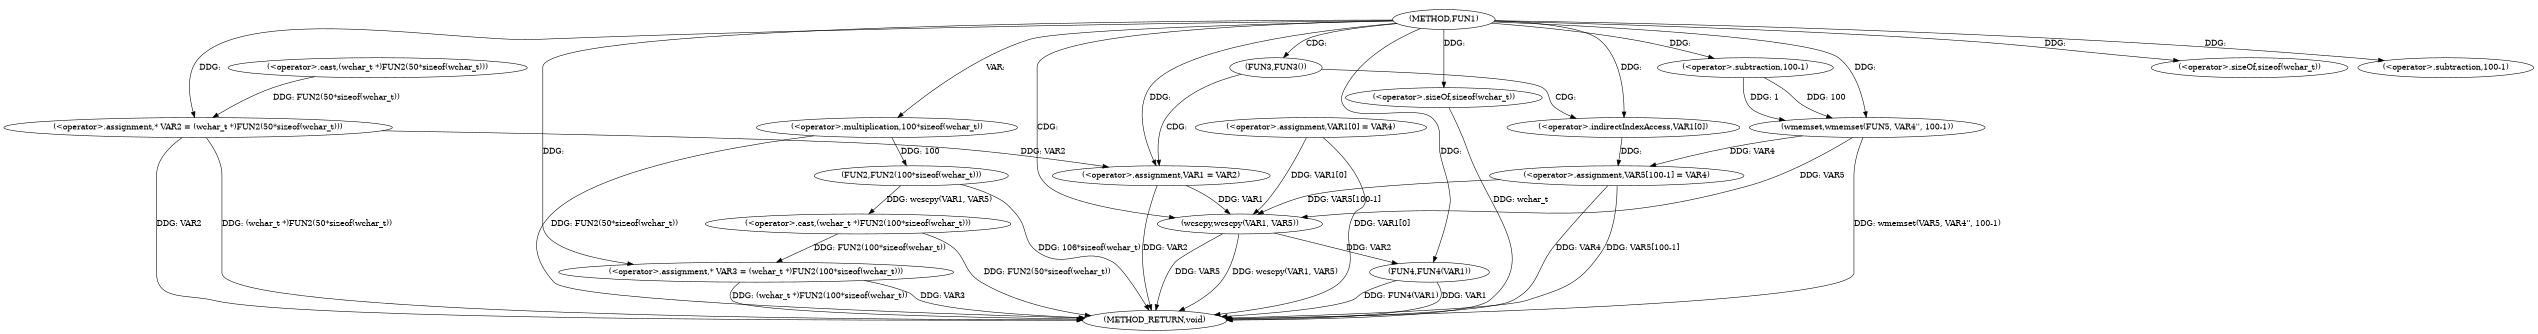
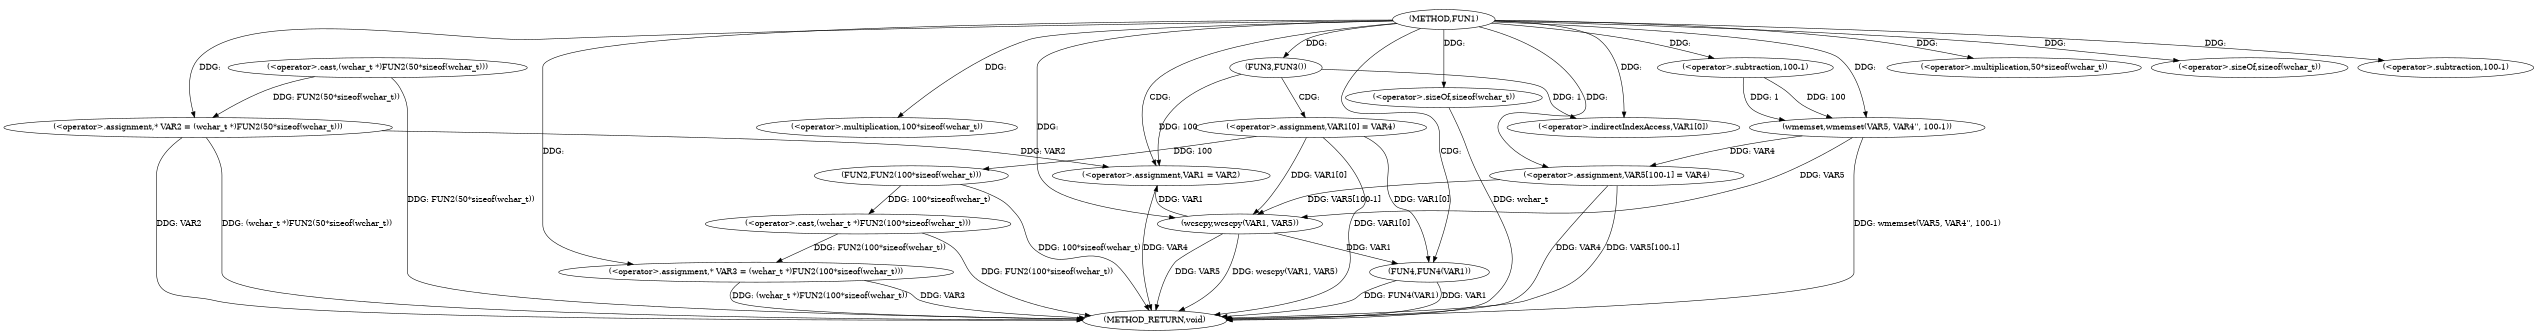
edge "(METHOD,FUN1)" -> "(FUN3,FUN3())": label "CDG: " -> "DDG: "
edge "(METHOD,FUN1)" -> "(<operator>.multiplication,100*sizeof(wchar_t))": label "VAR: " -> "DDG: "
node "(<operator>.multiplication,50*sizeof(wchar_t))": added
edge "(FUN3,FUN3())" -> "(<operator>.assignment,VAR1[0] = VAR4)": added, label "CDG:"
edge "(METHOD,FUN1)" -> "(<operator>.assignment,VAR1 = VAR2)": label "DDG: " -> "CDG: "
edge "(FUN3,FUN3())" -> "(<operator>.indirectIndexAccess,VAR1[0])": label "CDG: " -> "DDG: 1"
edge "(METHOD,FUN1)" -> "(wcscpy,wcscpy(VAR1, VAR5))": label "CDG: " -> "DDG: "
edge "(FUN3,FUN3())" -> "(<operator>.assignment,VAR1 = VAR2)": label "CDG: " -> "DDG: 100"
node "(wmemset,wmemset(FUN5, VAR4'', 100-1))": label "(wmemset,wmemset(FUN5, VAR4'', 100-1))" -> "(wmemset,wmemset(VAR5, VAR4'', 100-1))"
edge "(<operator>.multiplication,100*sizeof(wchar_t))" -> "(FUN2,FUN2(100*sizeof(wchar_t)))": now "(<operator>.assignment,VAR1[0] = VAR4)" -> "(FUN2,FUN2(100*sizeof(wchar_t)))"
edge "(<operator>.indirectIndexAccess,VAR1[0])" -> "(<operator>.assignment,VAR5[100-1] = VAR4)": now "(METHOD,FUN1)" -> "(<operator>.assignment,VAR5[100-1] = VAR4)"
edge "(METHOD,FUN1)" -> "(FUN4,FUN4(VAR1))": label "DDG: " -> "CDG: "
edge "(<operator>.assignment,VAR1 = VAR2)" -> "(wcscpy,wcscpy(VAR1, VAR5))": reversed
edge "(<operator>.assignment,VAR1[0] = VAR4)" -> "(FUN4,FUN4(VAR1))": added, label "DDG: VAR1[0]"
edge "(FUN2,FUN2(100*sizeof(wchar_t)))" -> "(<operator>.cast,(wchar_t *)FUN2(100*sizeof(wchar_t)))": label "DDG: wcscpy(VAR1, VAR5)" -> "DDG: 100*sizeof(wchar_t)"
edge "(FUN2,FUN2(100*sizeof(wchar_t)))" -> "(METHOD_RETURN,void)": label "DDG: 106*sizeof(wchar_t)" -> "DDG: 100*sizeof(wchar_t)"
edge "(<operator>.assignment,VAR1 = VAR2)" -> "(METHOD_RETURN,void)": label "DDG: VAR2" -> "DDG: VAR4"
edge "(wcscpy,wcscpy(VAR1, VAR5))" -> "(FUN4,FUN4(VAR1))": label "DDG: VAR2" -> "DDG: VAR1"
edge "(<operator>.cast,(wchar_t *)FUN2(100*sizeof(wchar_t)))" -> "(METHOD_RETURN,void)": label "DDG: FUN2(50*sizeof(wchar_t))" -> "DDG: FUN2(100*sizeof(wchar_t))"
edge "(<operator>.multiplication,100*sizeof(wchar_t))" -> "(METHOD_RETURN,void)": now "(<operator>.cast,(wchar_t *)FUN2(50*sizeof(wchar_t)))" -> "(METHOD_RETURN,void)"
